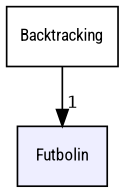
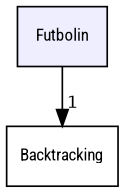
edge "Backtracking" -> "Futbolin": reversed
